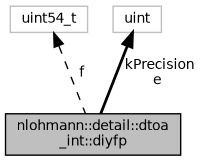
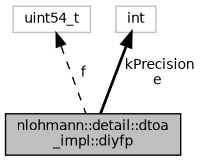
node "uint": label "uint" -> "int"
node "nlohmann::detail::dtoa _int::diyfp": label "nlohmann::detail::dtoa _int::diyfp" -> "nlohmann::detail::dtoa _impl::diyfp"
